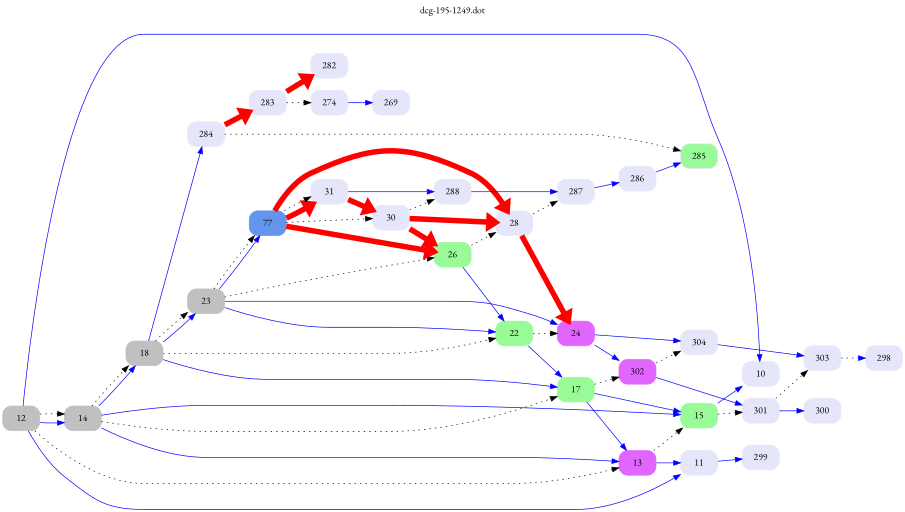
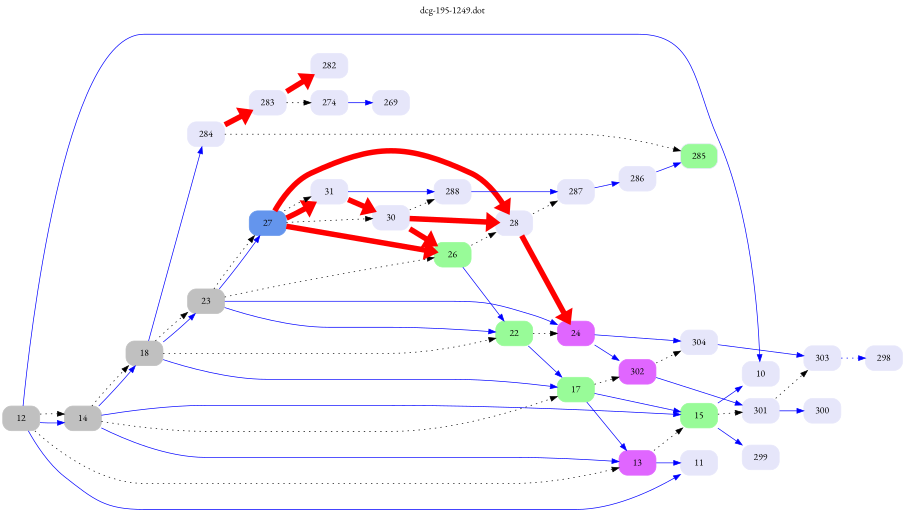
node "77": label "77" -> "27"
edge "11" -> "299": now "15" -> "299"
